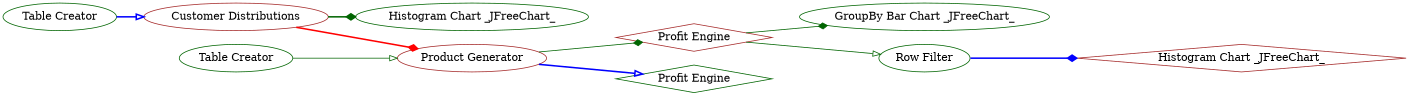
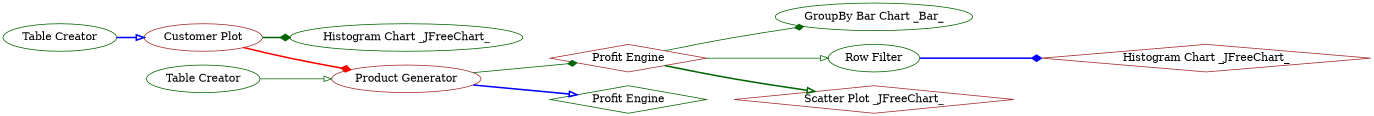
node "Customer Distributions": label "Customer Distributions" -> "Customer Plot"
node "GroupBy Bar Chart _JFreeChart_": label "GroupBy Bar Chart _JFreeChart_" -> "GroupBy Bar Chart _Bar_"
node "Scatter Plot _JFreeChart_": added
